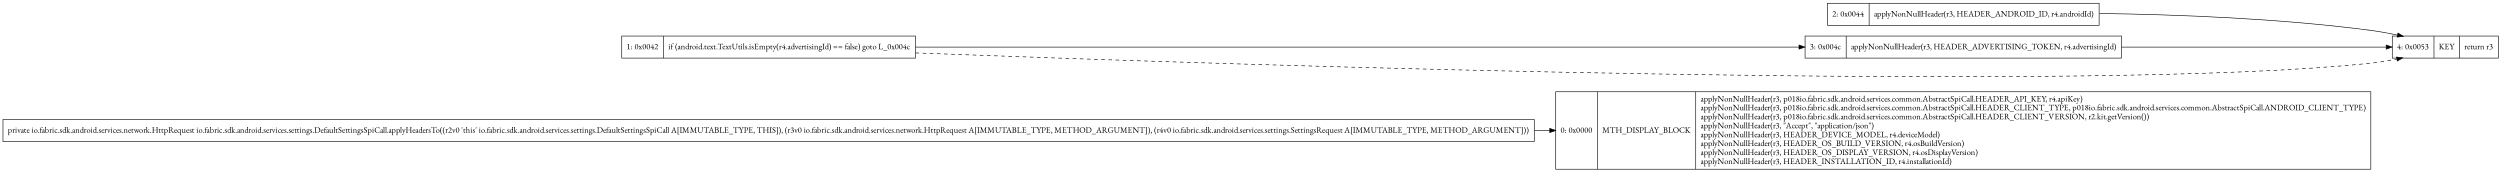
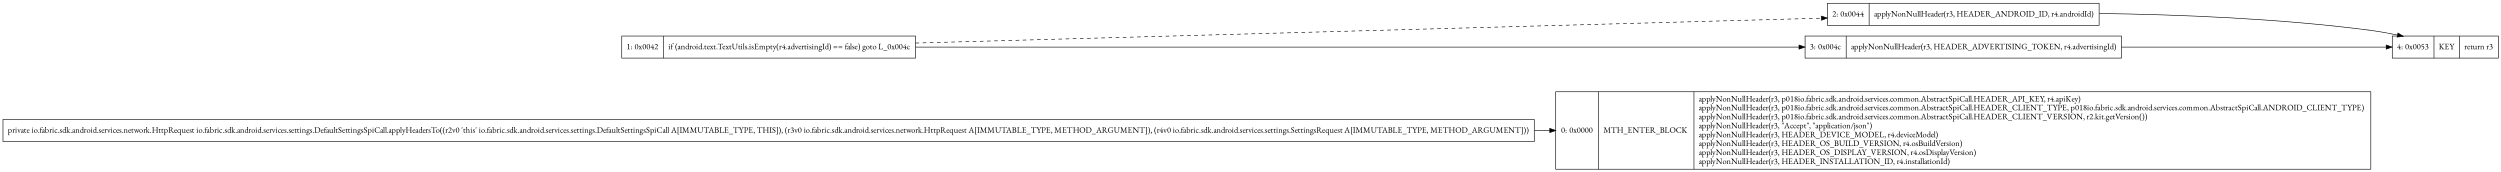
edge "1: 0x0042" -> "4: 0x0053": now "1: 0x0042" -> "2: 0x0044"
node "0: 0x0000": text "MTH_DISPLAY_BLOCK" -> "MTH_ENTER_BLOCK"
